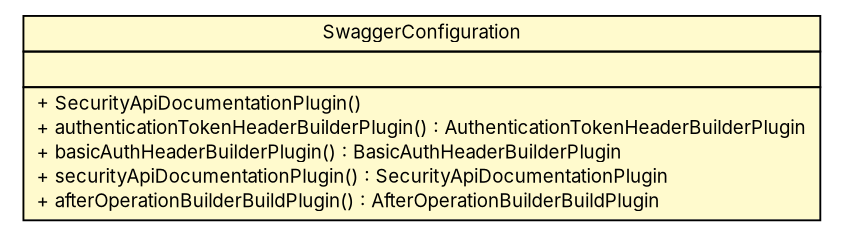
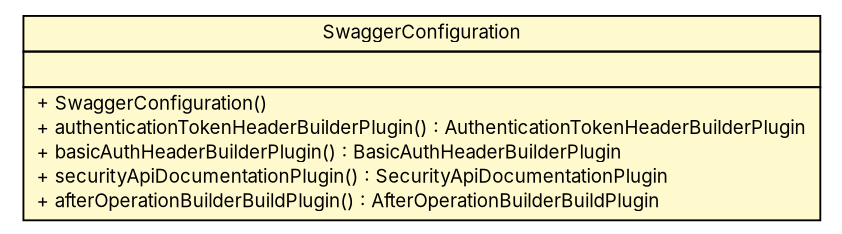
node "SwaggerConfiguration": text "+ SecurityApiDocumentationPlugin()" -> "+ SwaggerConfiguration()"
